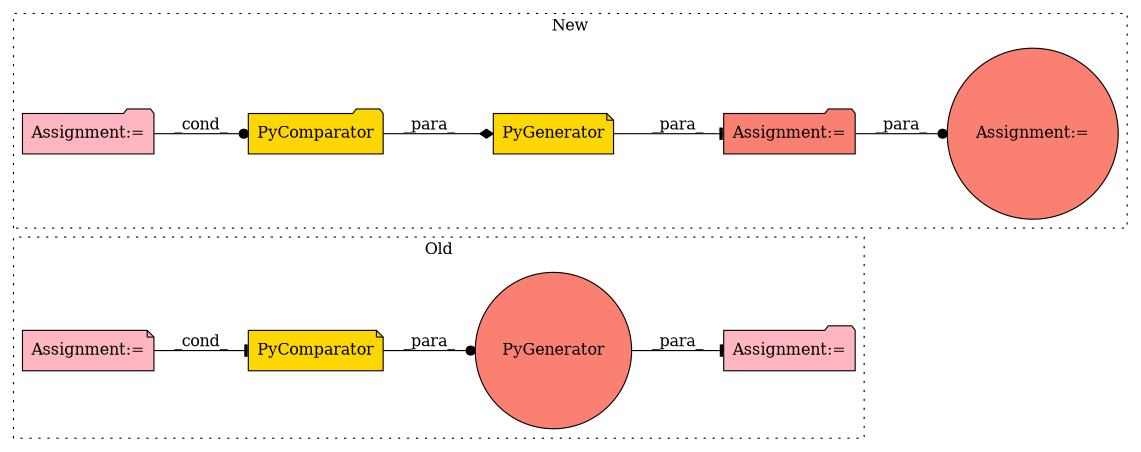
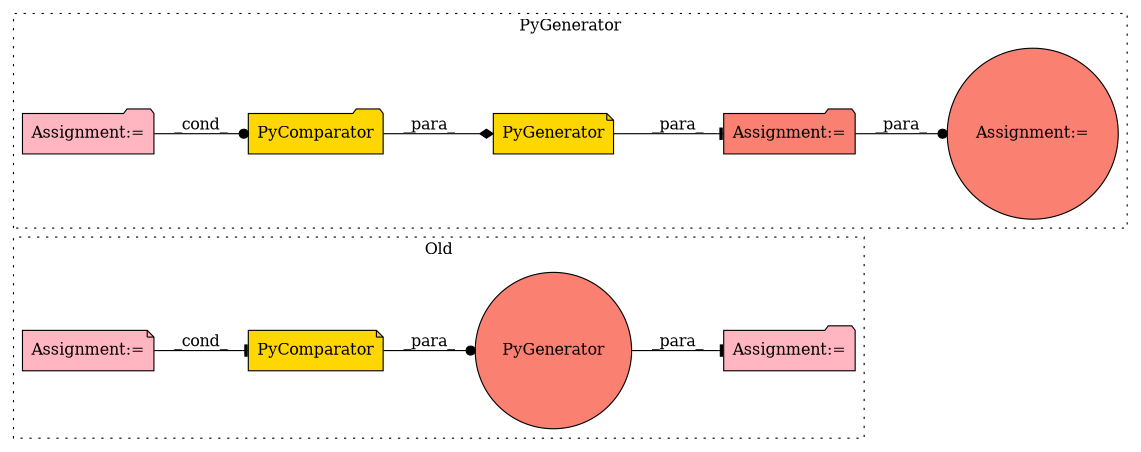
cluster "New": label "New" -> "PyGenerator"
